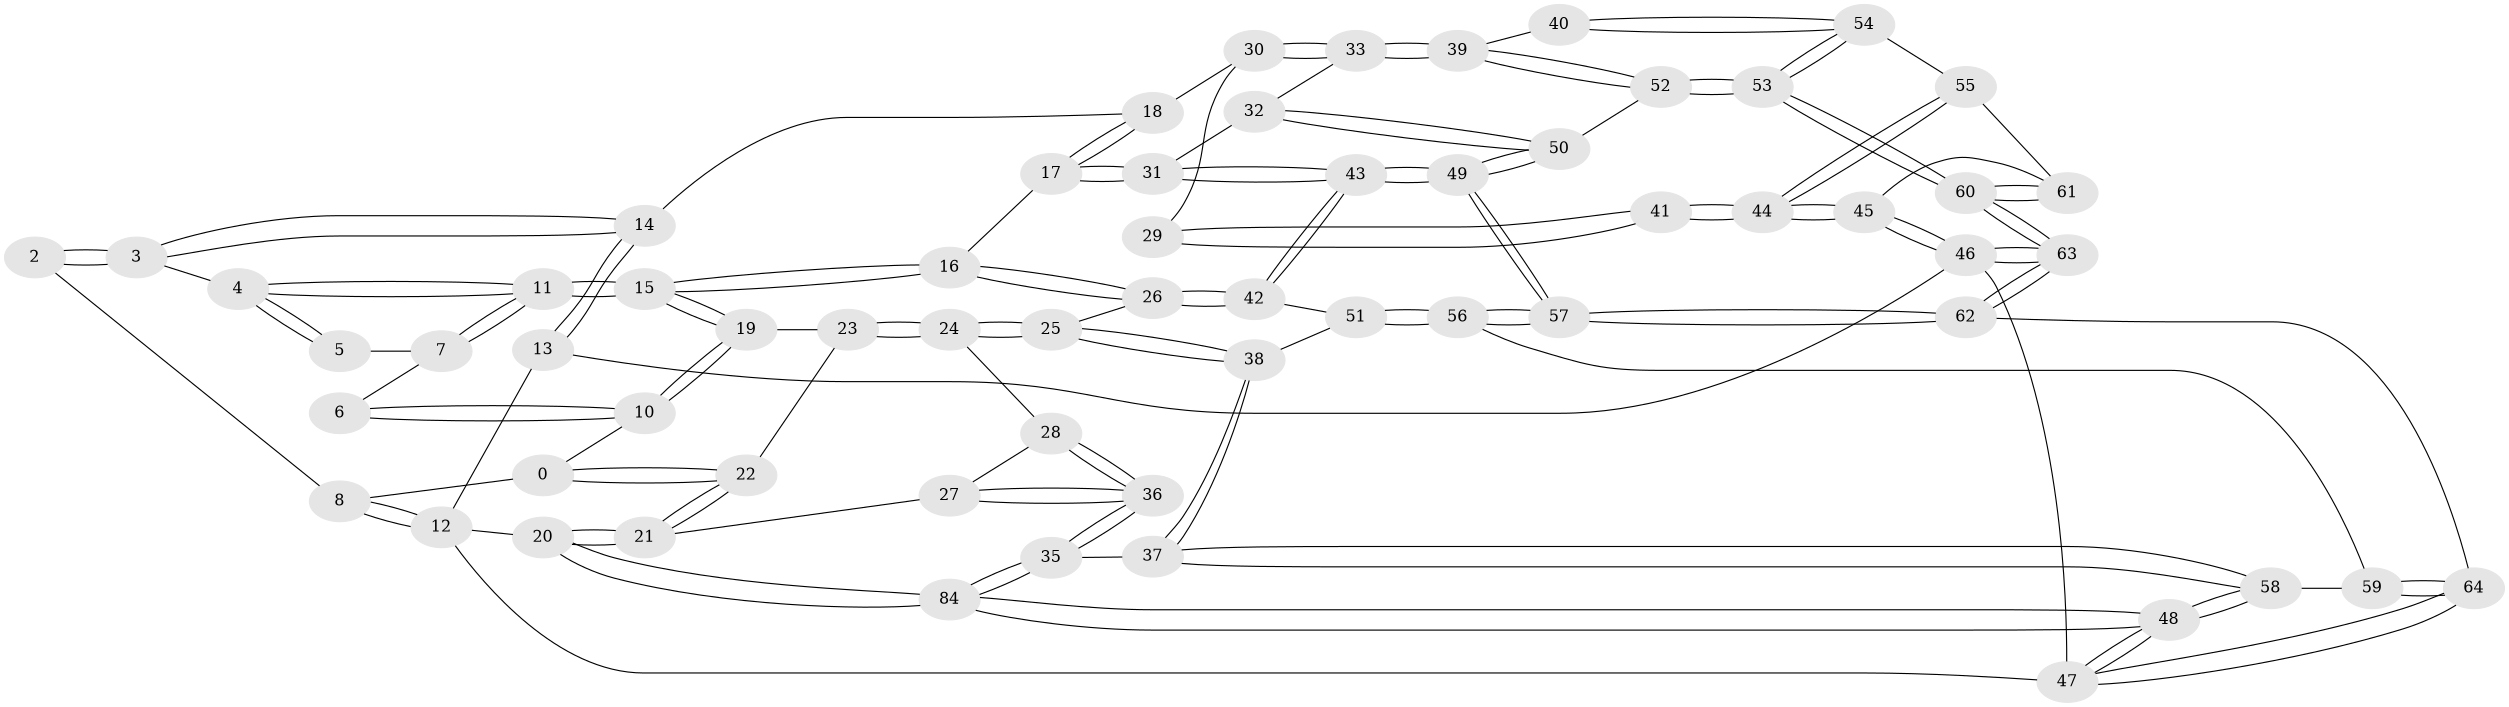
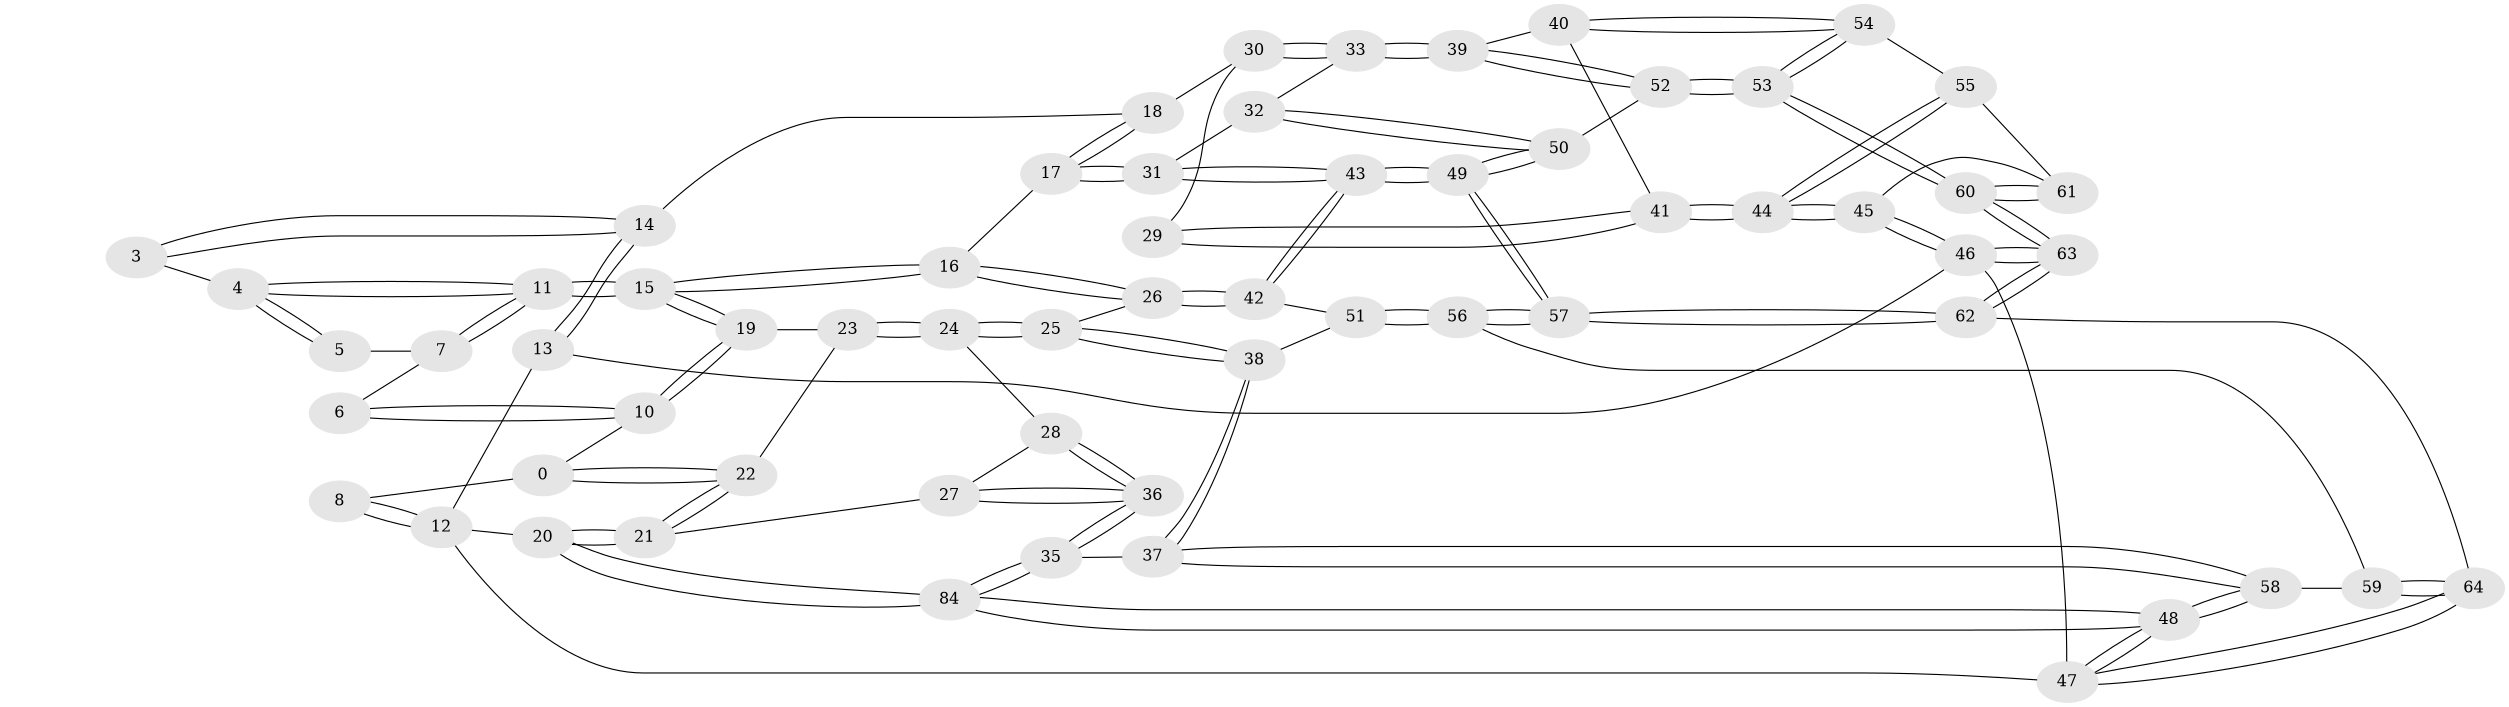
edge "40" -- "41": added
node "2": removed
